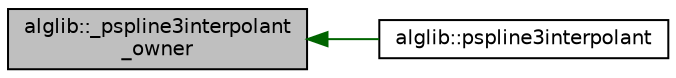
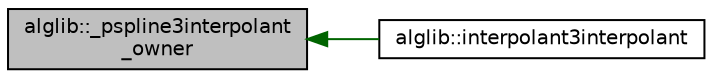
node "alglib::pspline3interpolant": label "alglib::pspline3interpolant" -> "alglib::interpolant3interpolant"
